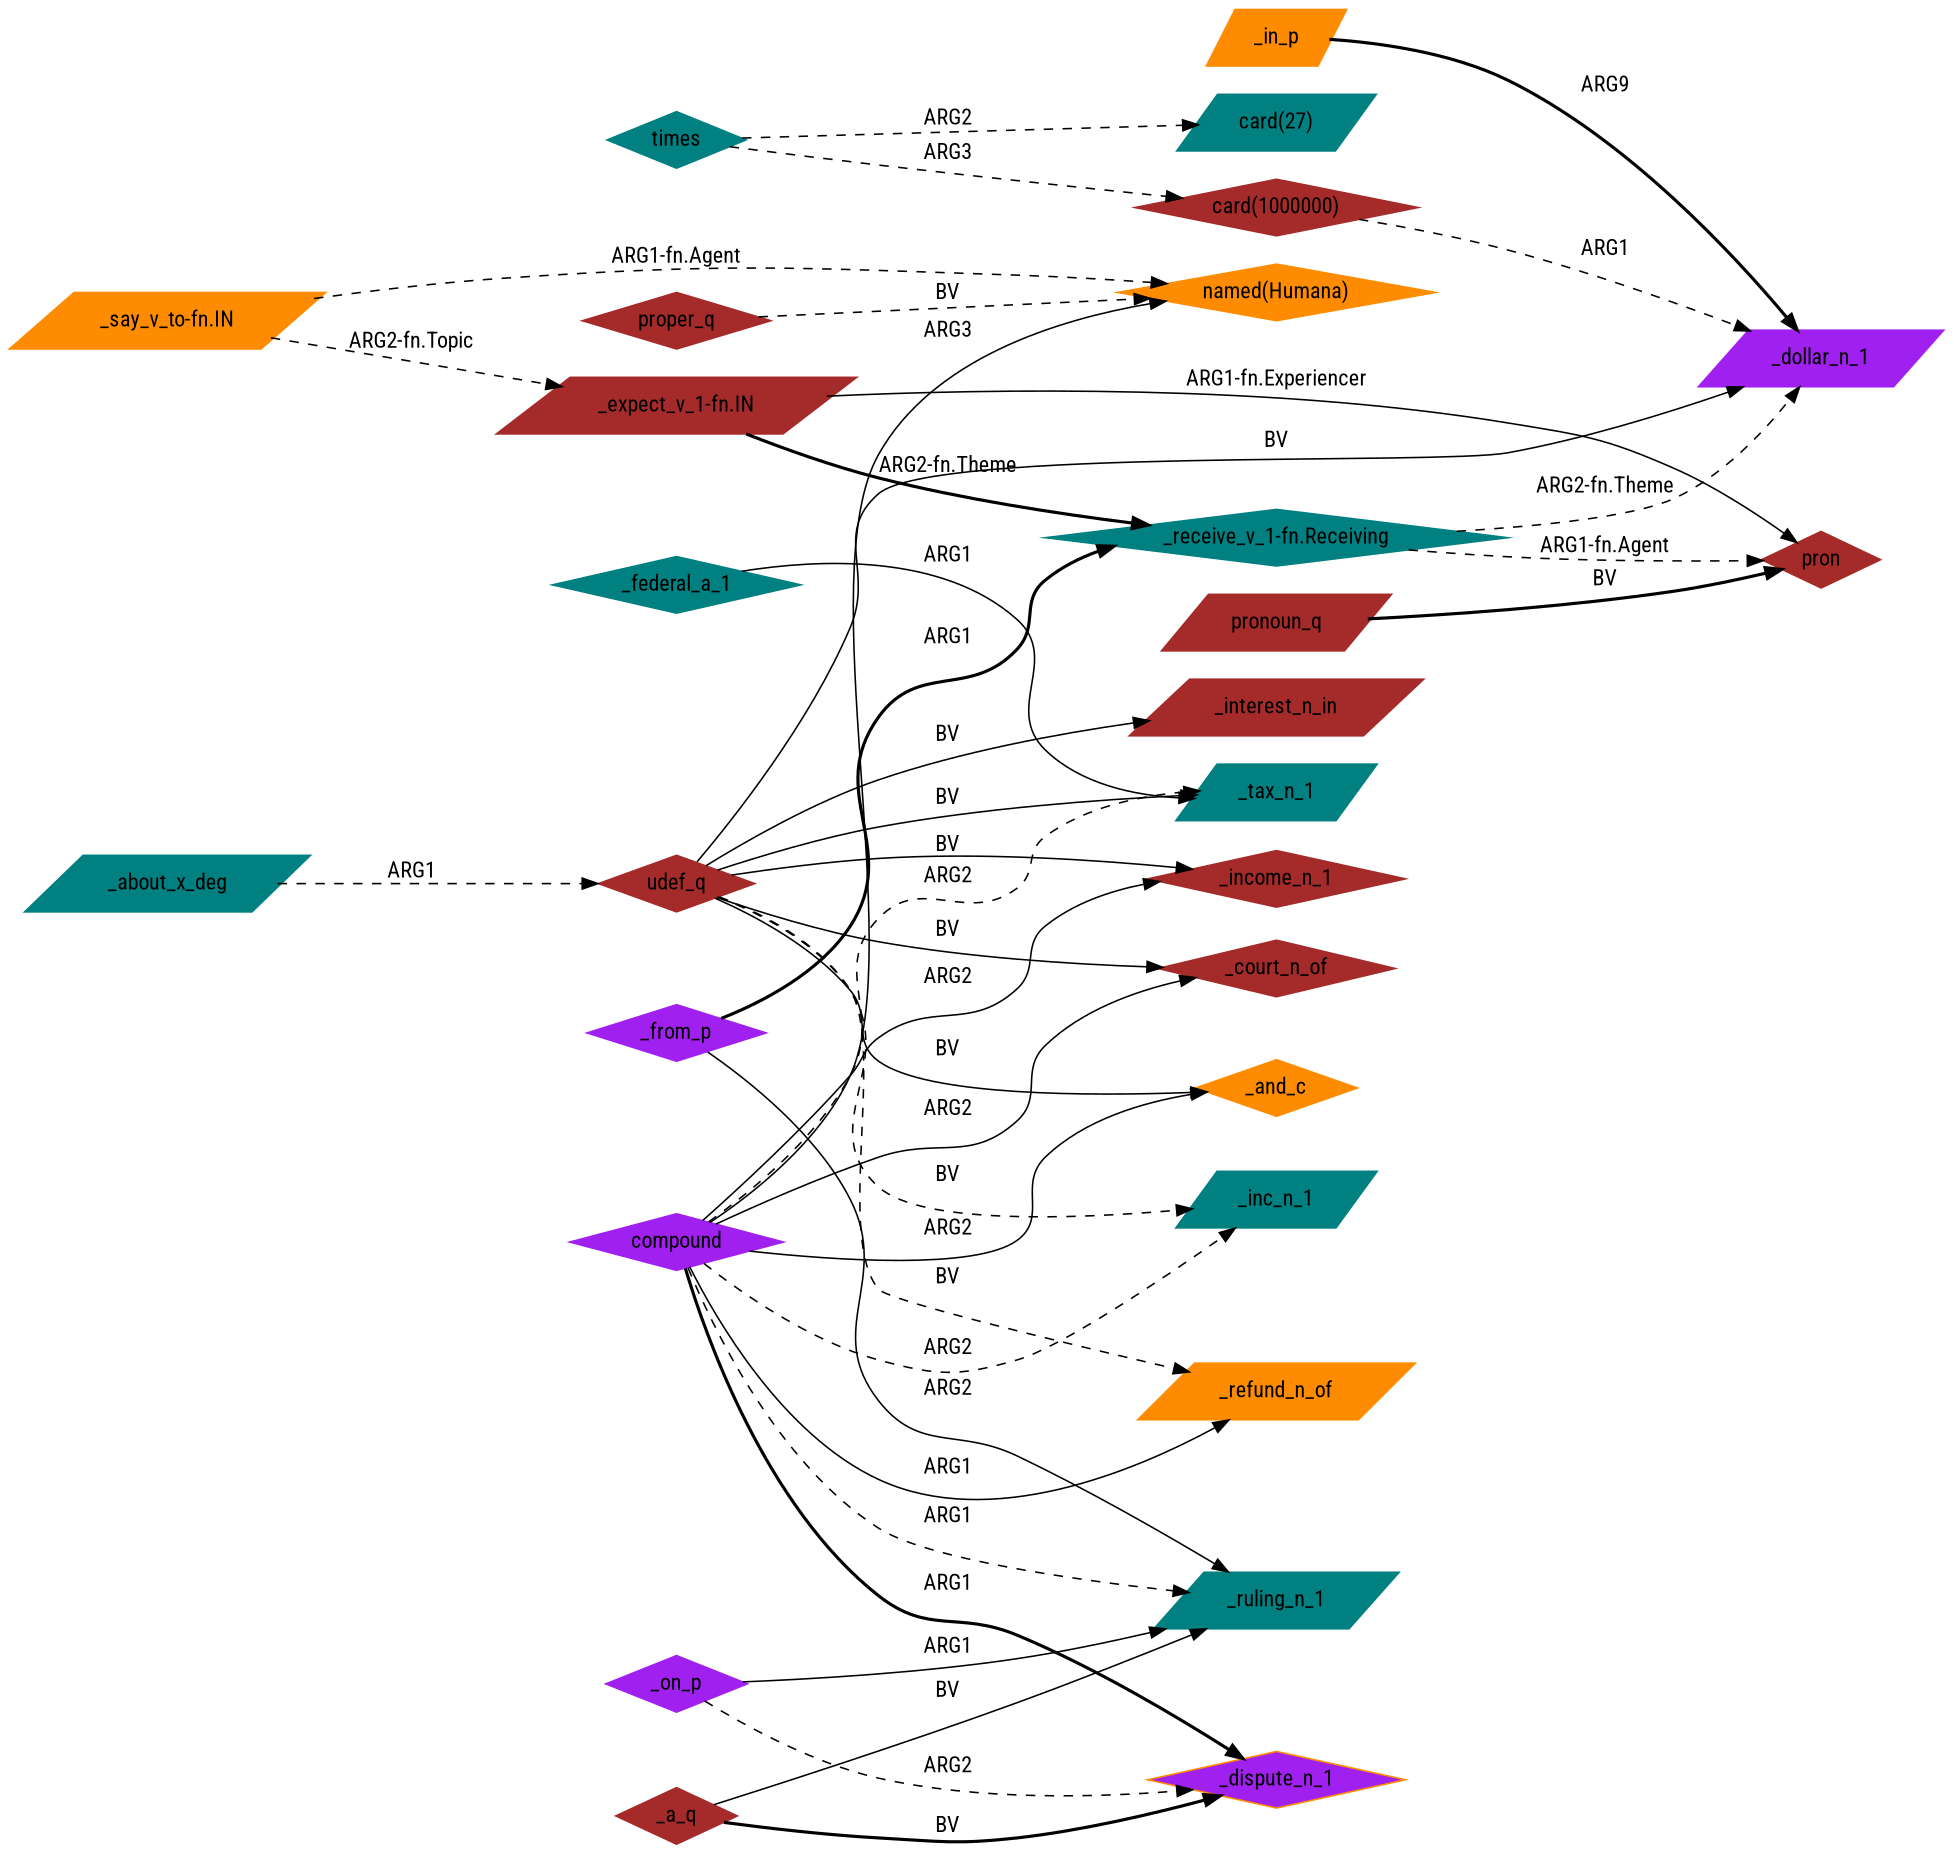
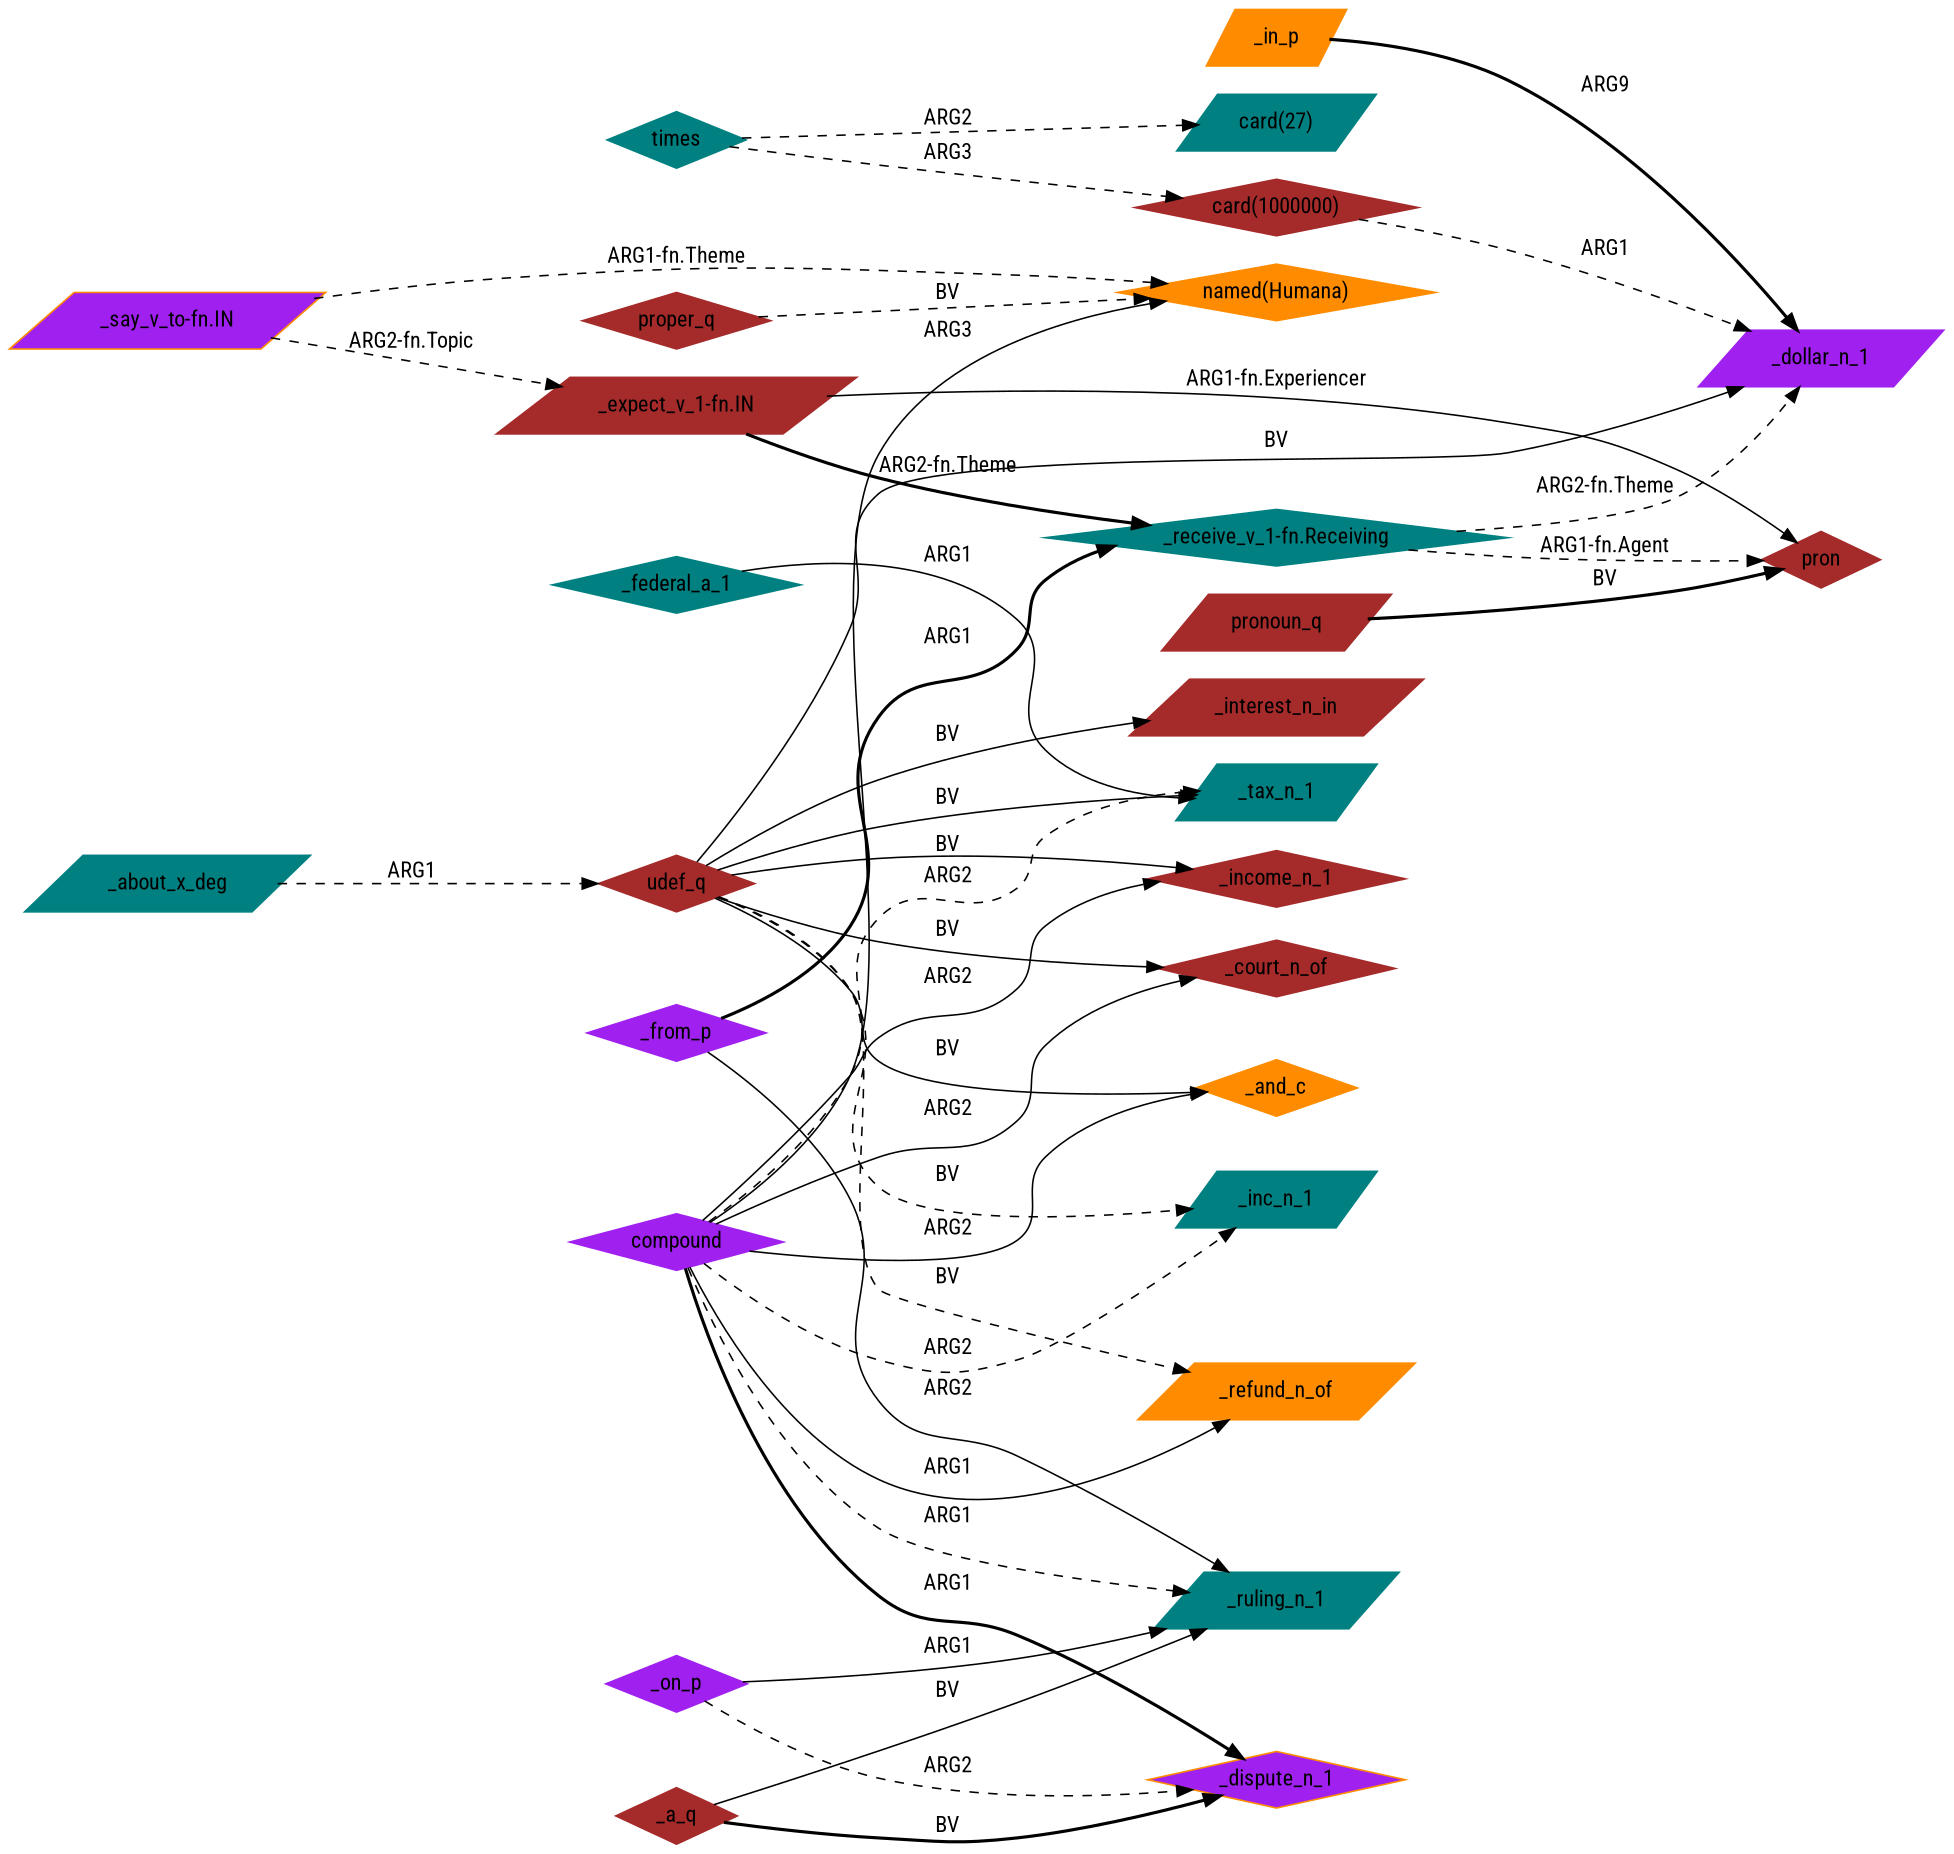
edge "_say_v_to-fn.IN" -> "named(Humana)": label "ARG1-fn.Agent" -> "ARG1-fn.Theme"
node "_say_v_to-fn.IN": fillcolor darkorange -> purple
